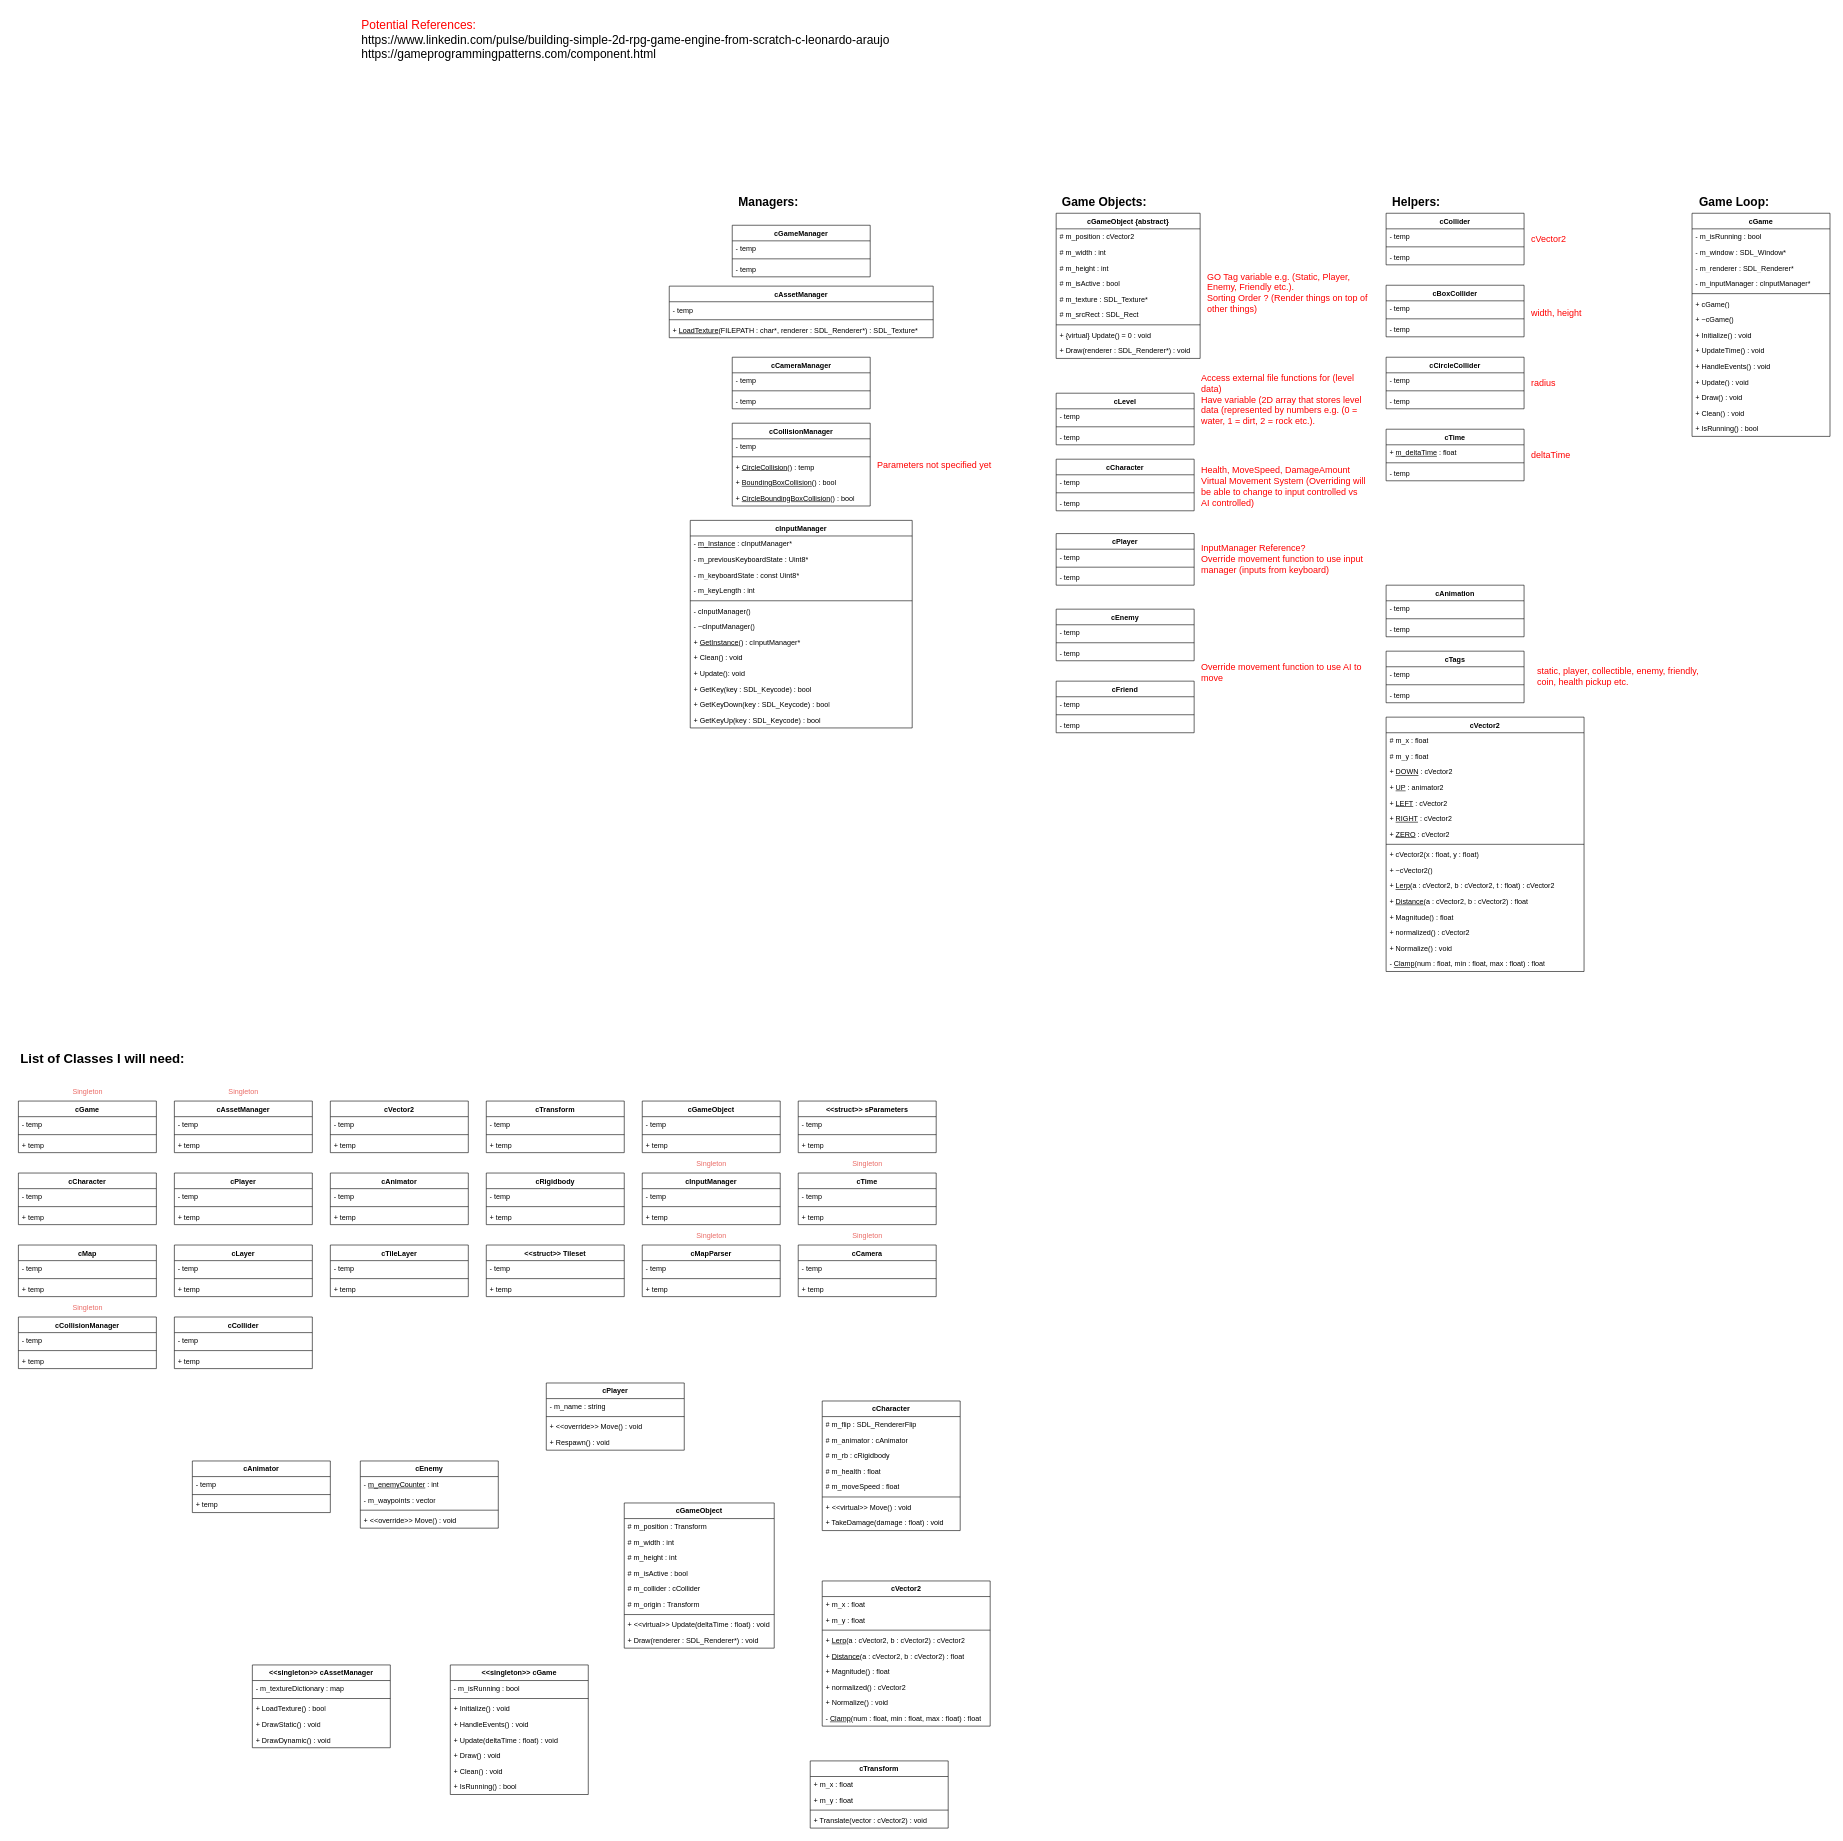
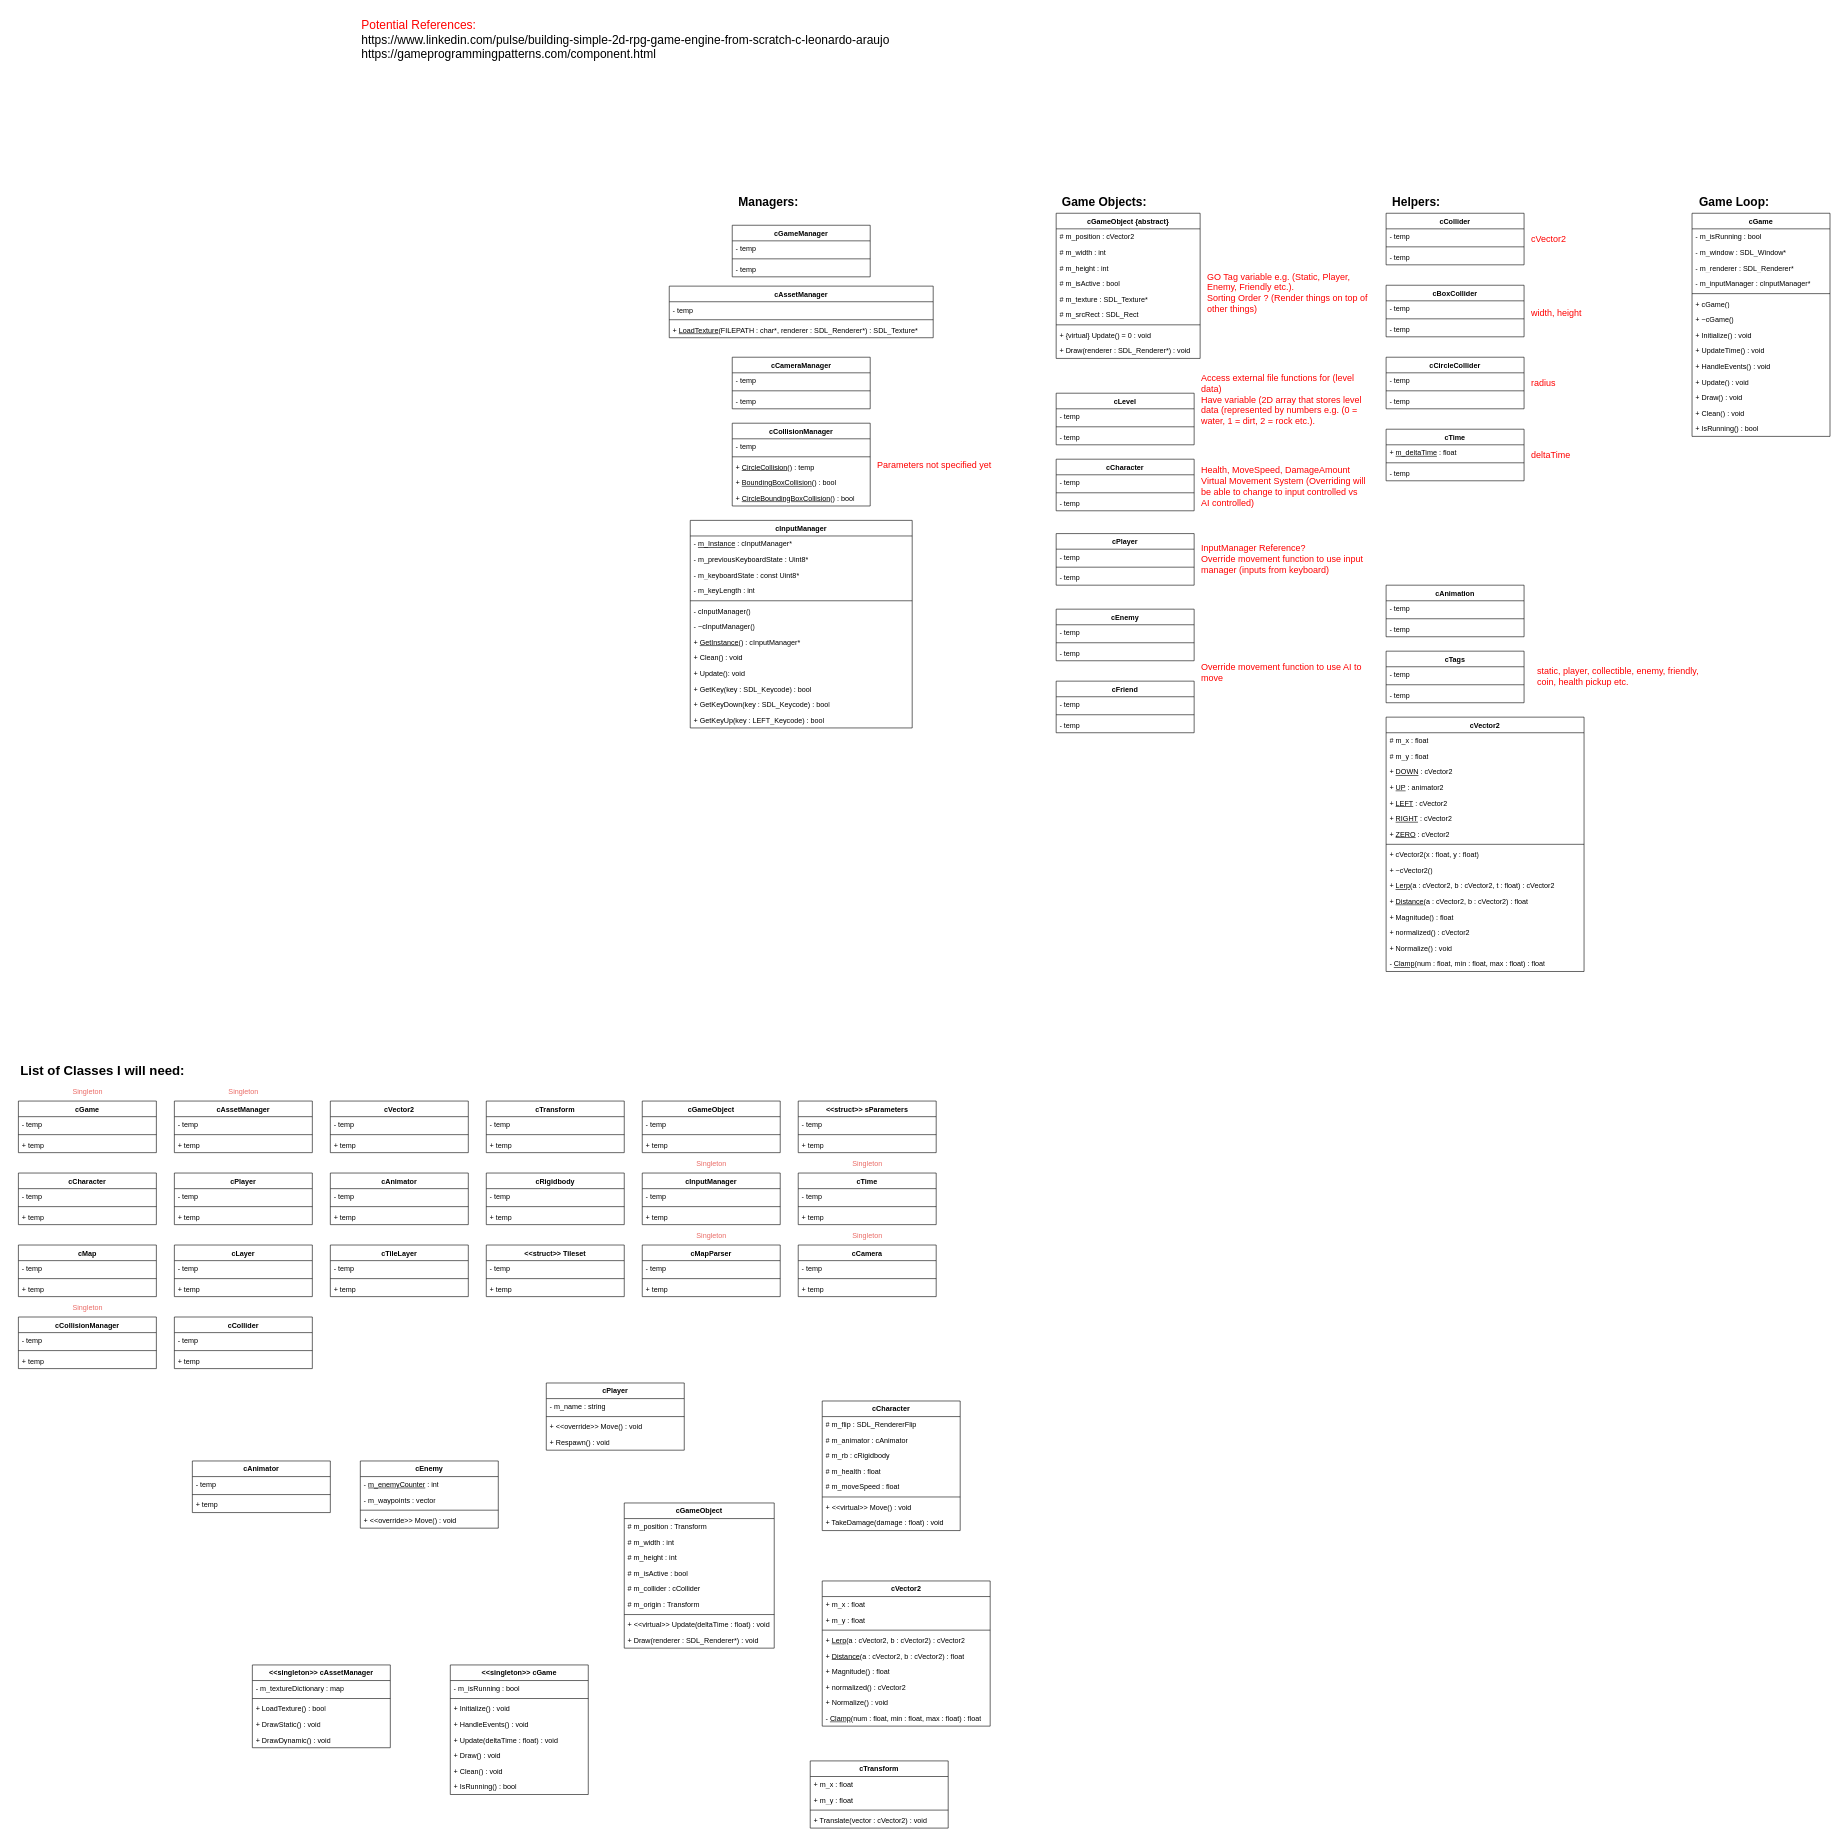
node "+ GetKeyUp(key : SDL_Keycode) : bool": label "+ GetKeyUp(key : SDL_Keycode) : bool" -> "+ GetKeyUp(key : LEFT_Keycode) : bool"
node "List of Classes I will need:": moved (102, 1059) -> (102, 1071)
